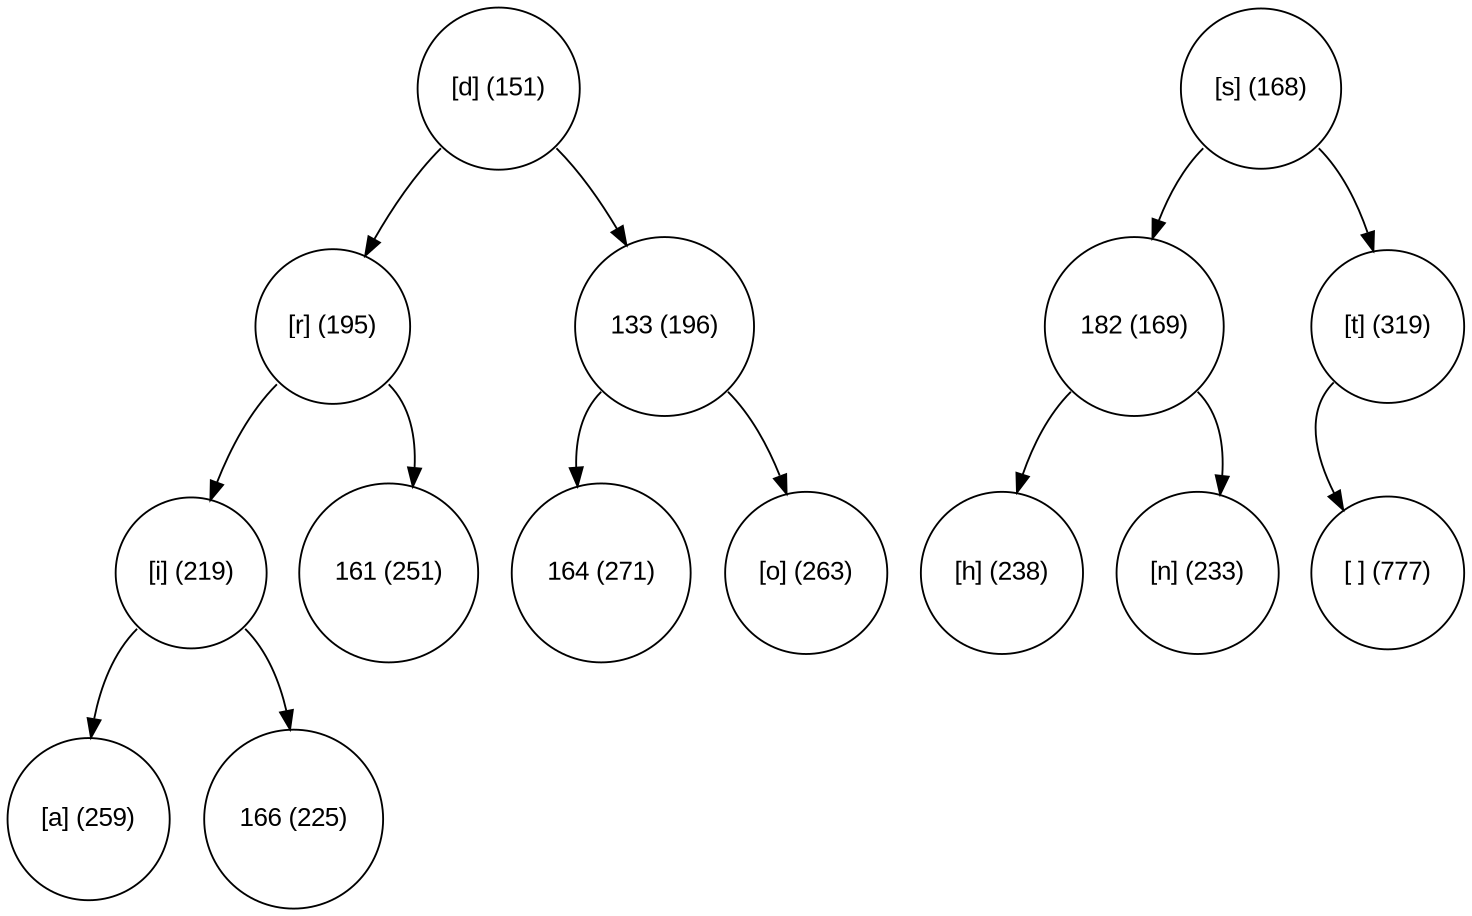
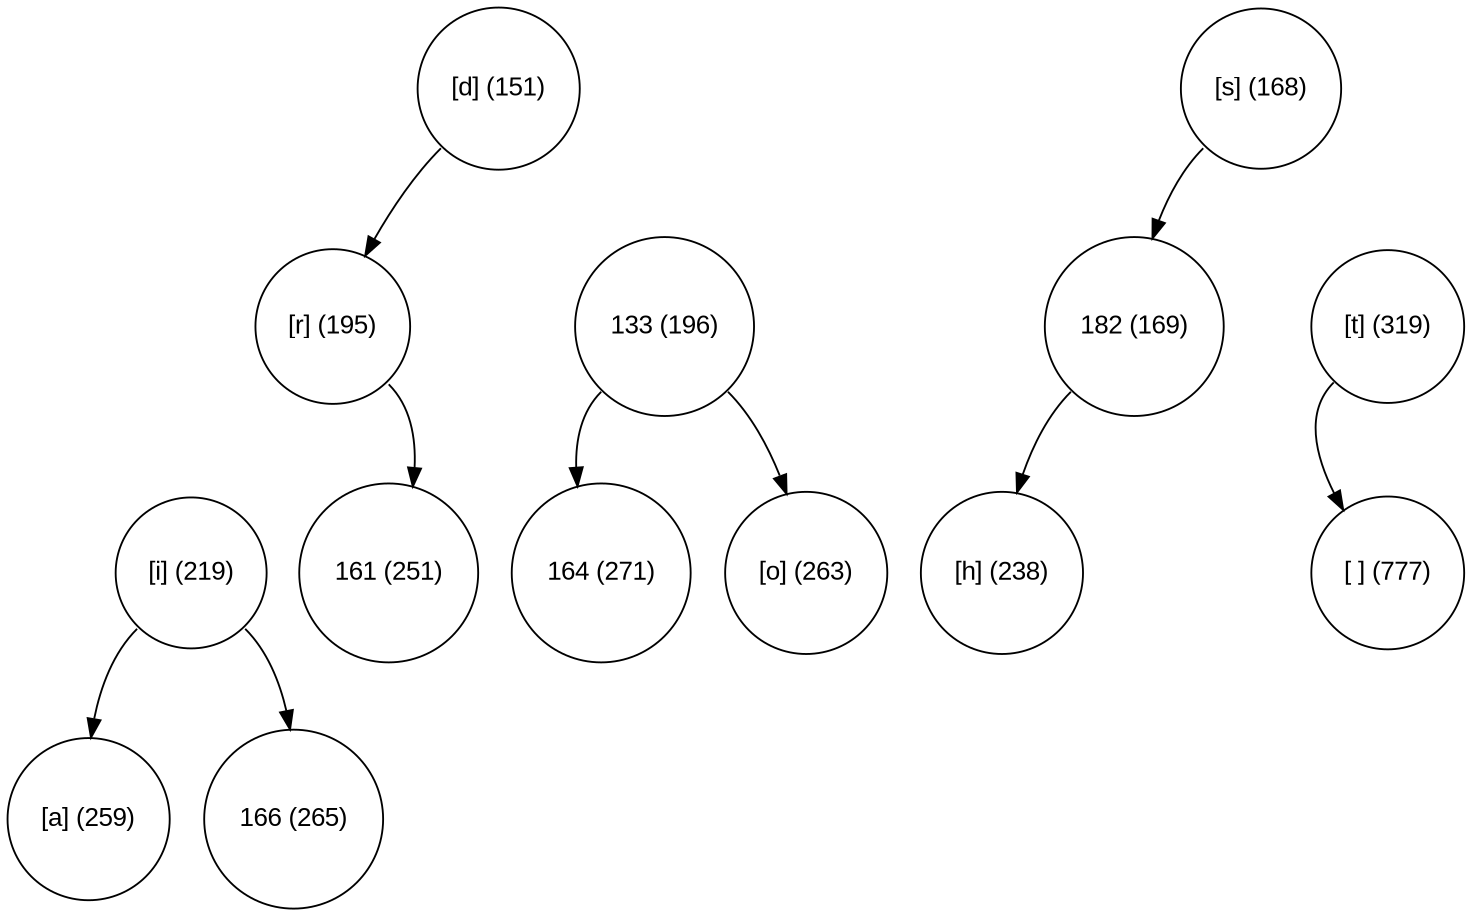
edge "[d] (151)" -> "133 (196)": removed
edge "[s] (168)" -> "[t] (319)": removed
edge "[r] (195)" -> "[i] (219)": removed
node "[n] (233)": removed
node "166 (225)": label "166 (225)" -> "166 (265)"
